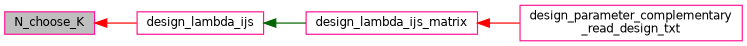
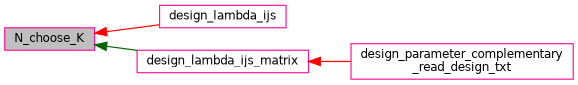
edge "design_lambda_ijs_matrix" -> "design_lambda_ijs": now "design_lambda_ijs_matrix" -> "N_choose_K"
